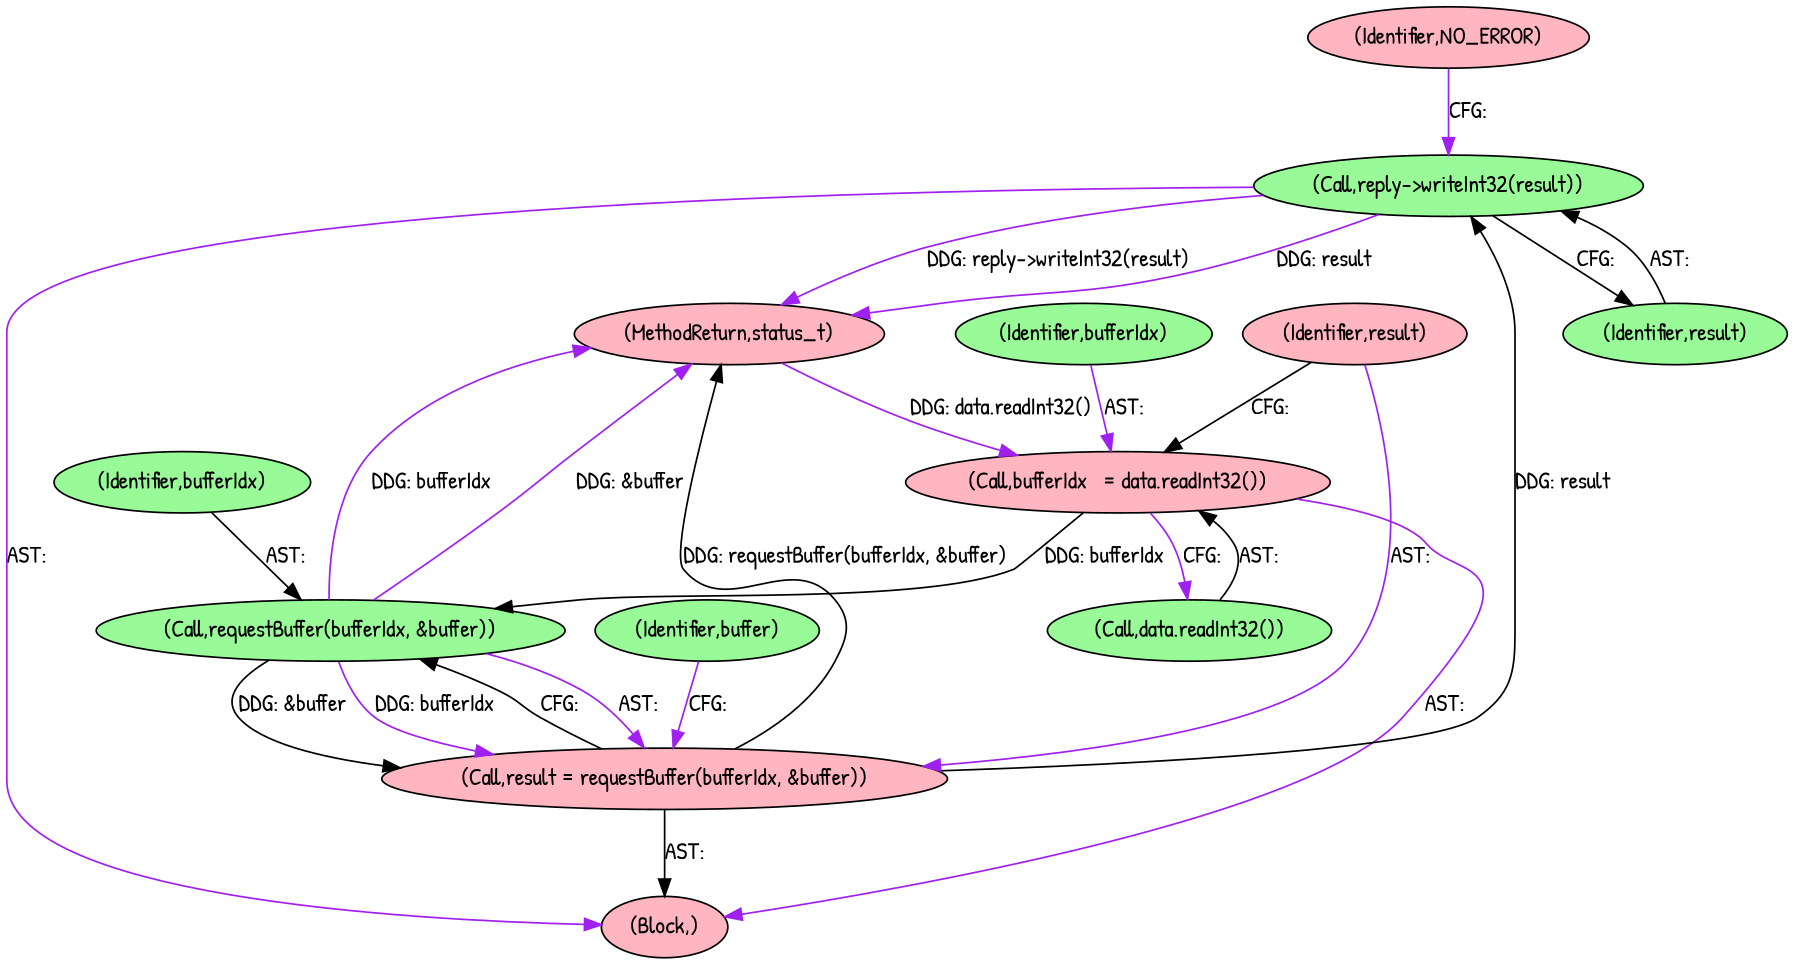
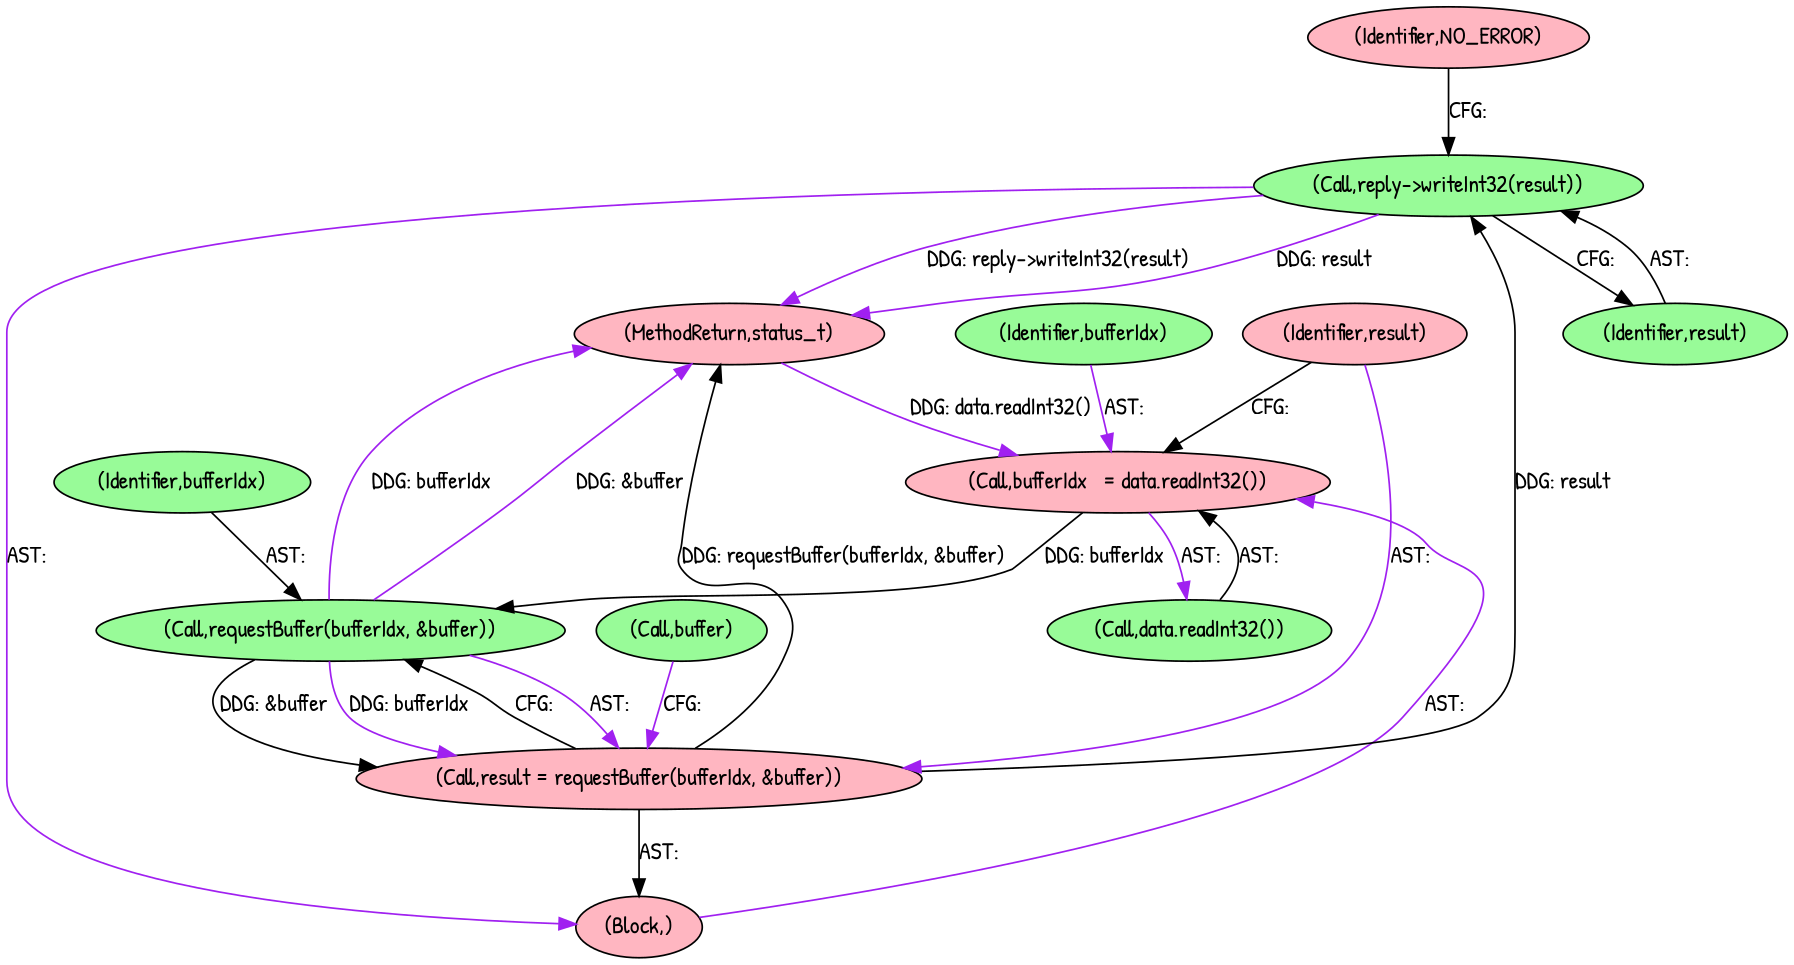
edge "(Identifier,NO_ERROR)" -> "(Call,reply->writeInt32(result))": color purple -> black
edge "(Call,bufferIdx   = data.readInt32())" -> "(Call,data.readInt32())": label "CFG: " -> "AST: "
node "(Identifier,buffer)": label "(Identifier,buffer)" -> "(Call,buffer)"
edge "(Call,bufferIdx   = data.readInt32())" -> "(Block,)": reversed
